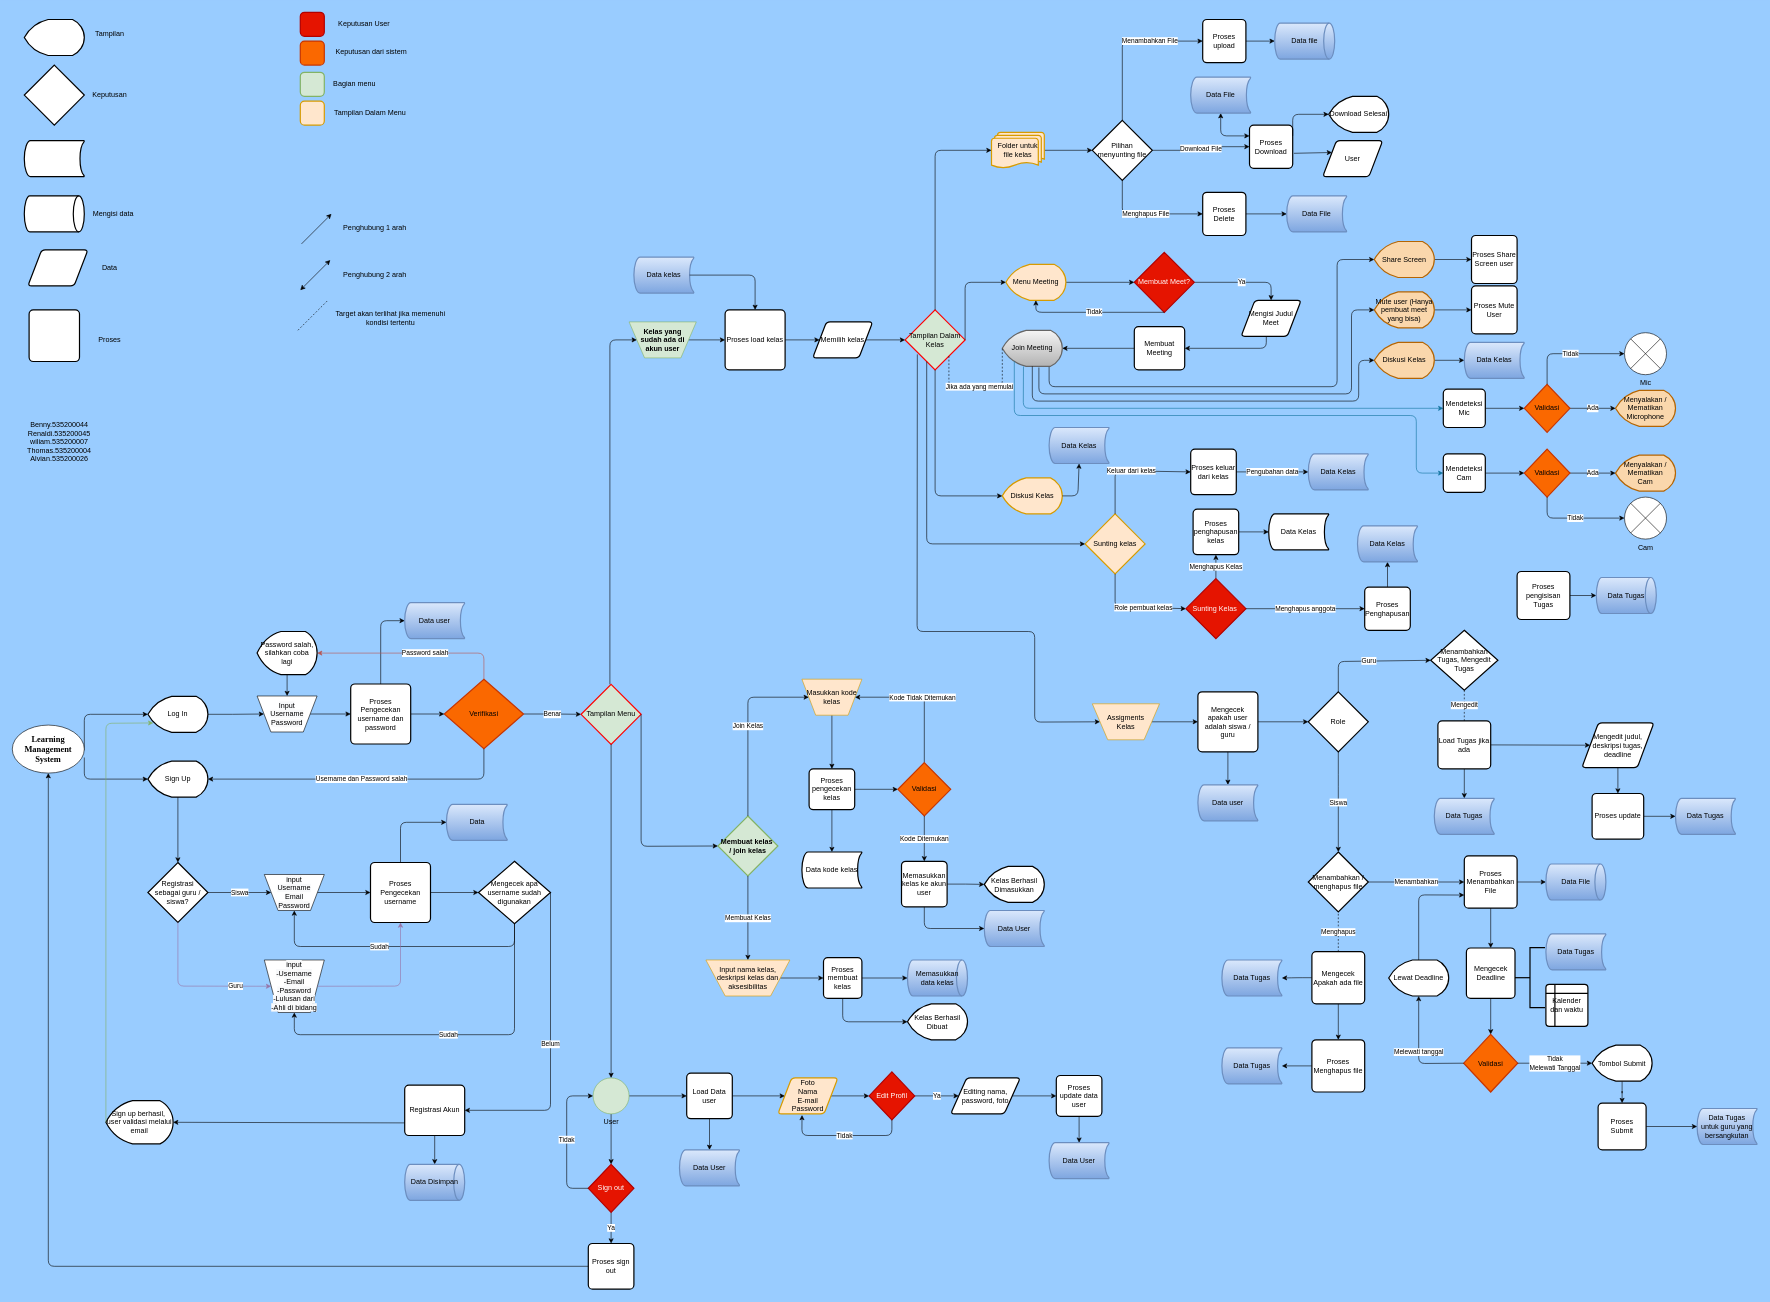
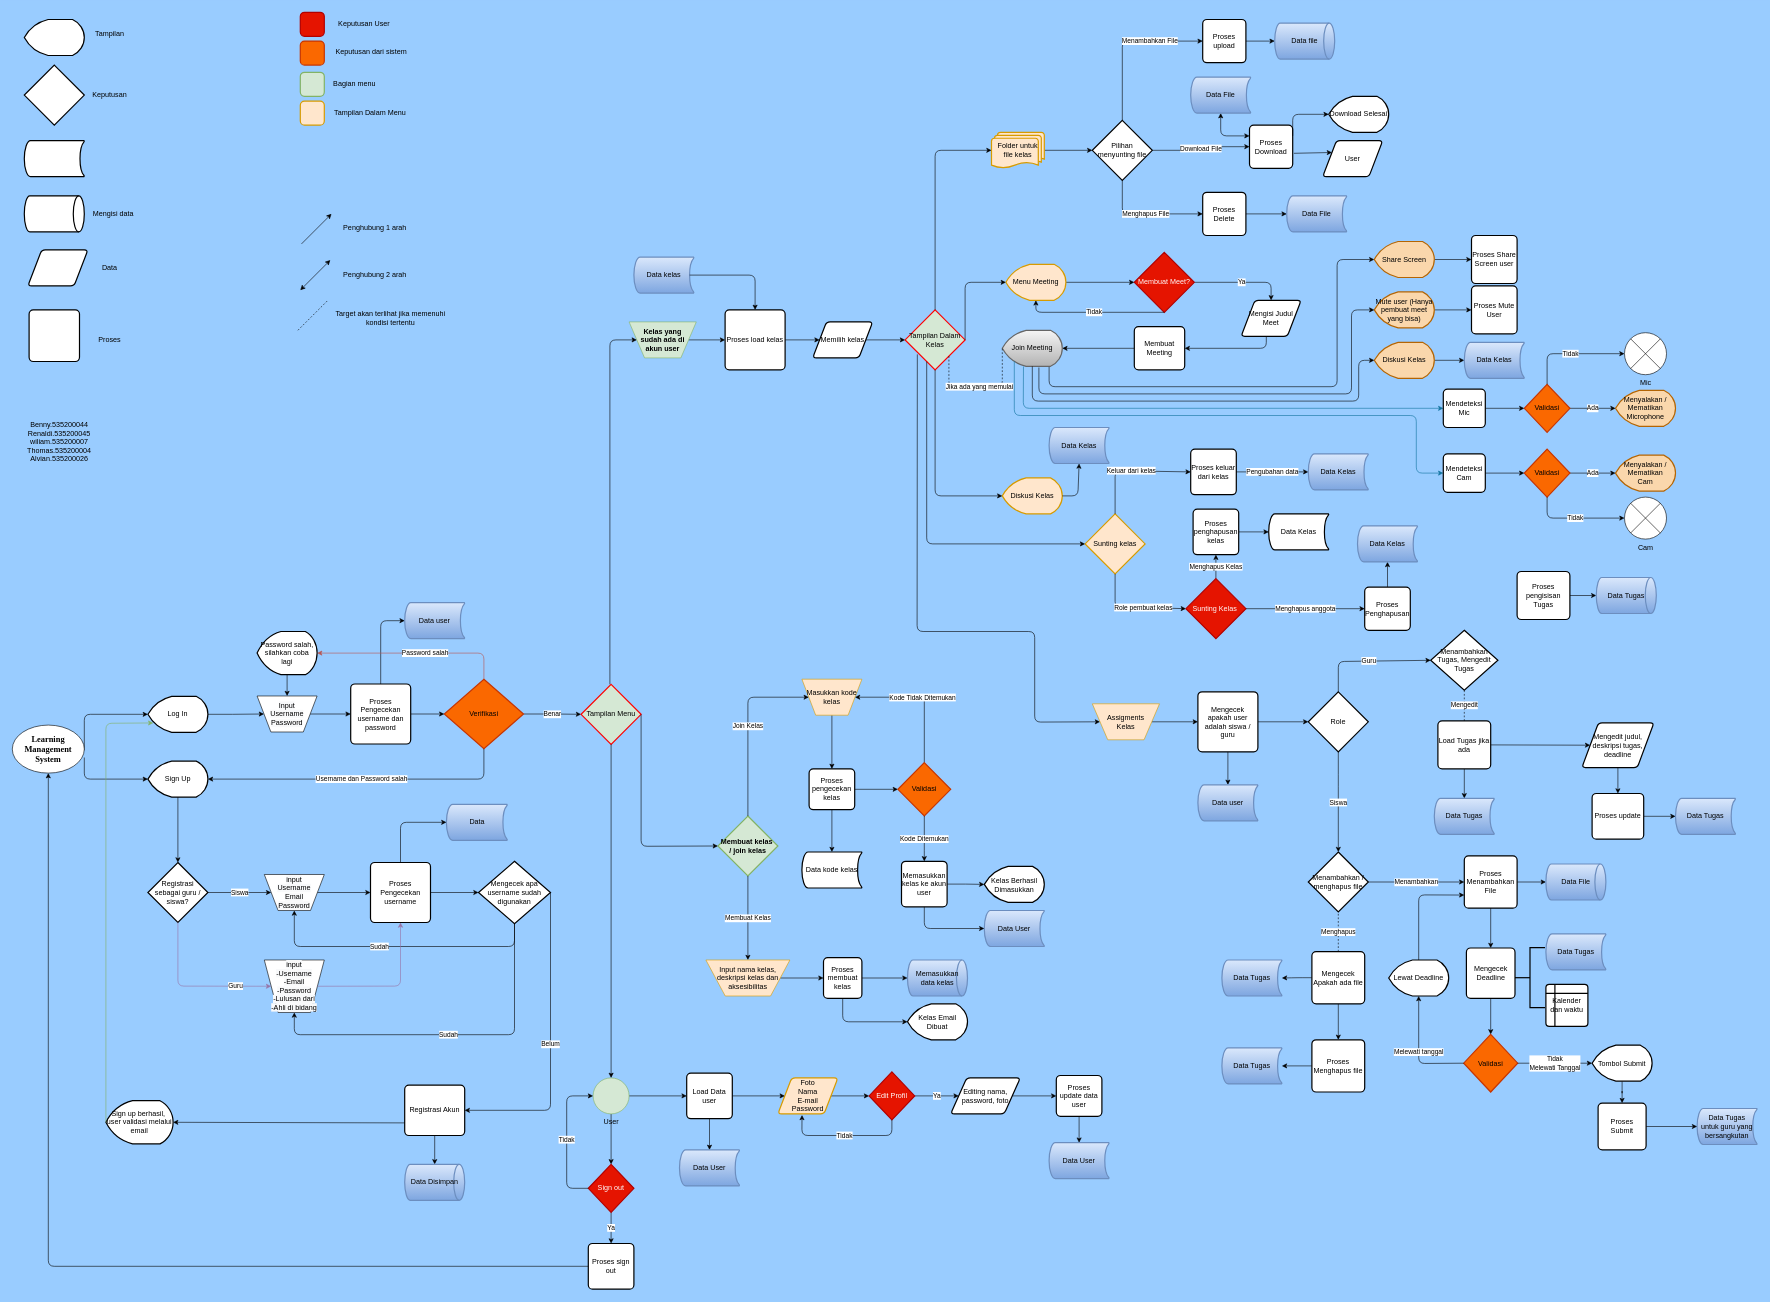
node "Kelas Berhasil Dibuat": label "Kelas Berhasil Dibuat" -> "Kelas Email Dibuat"
